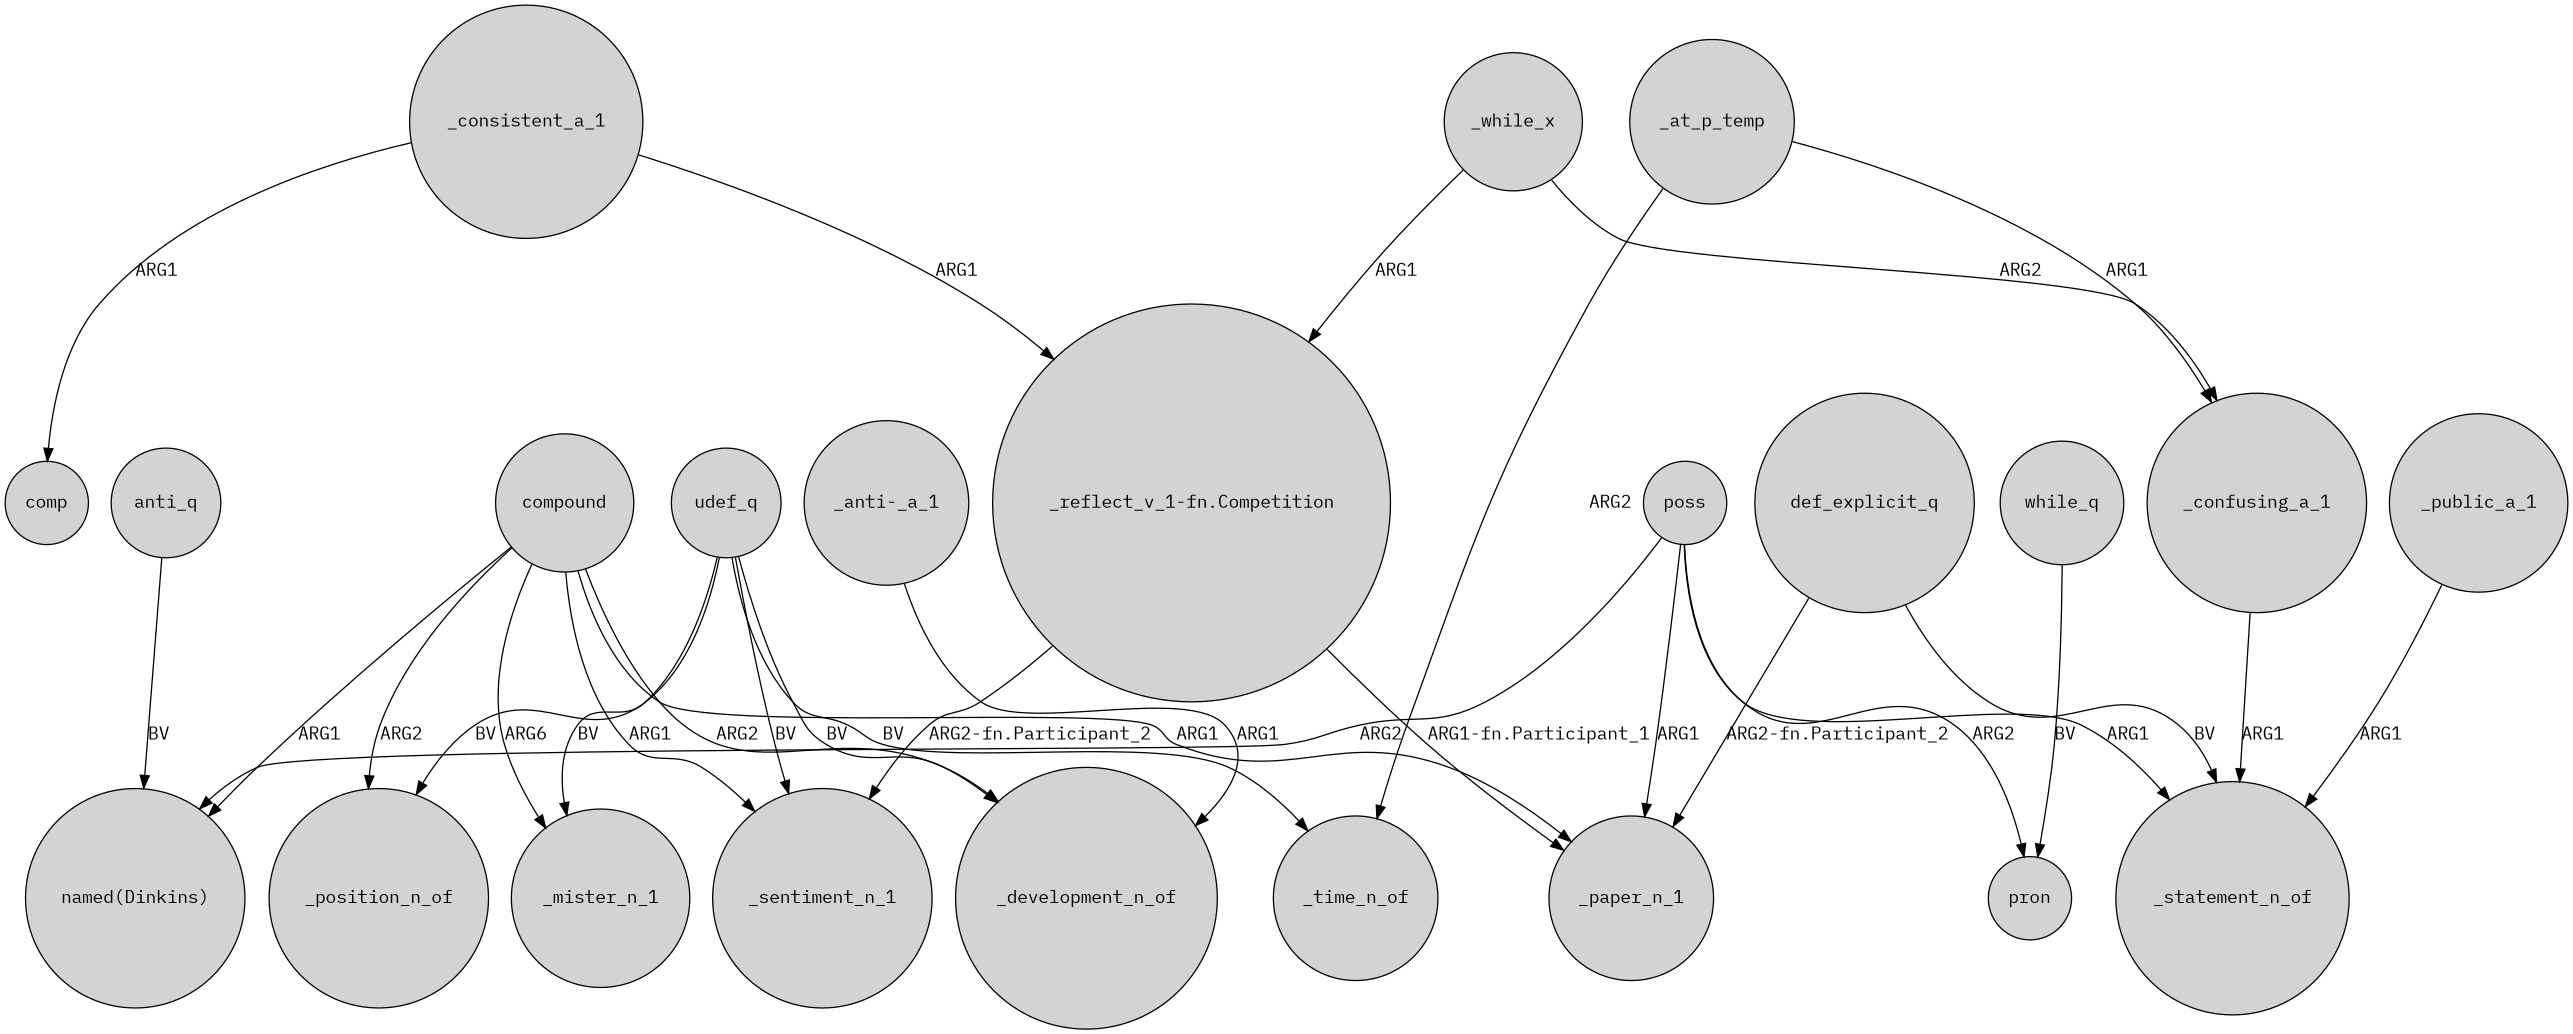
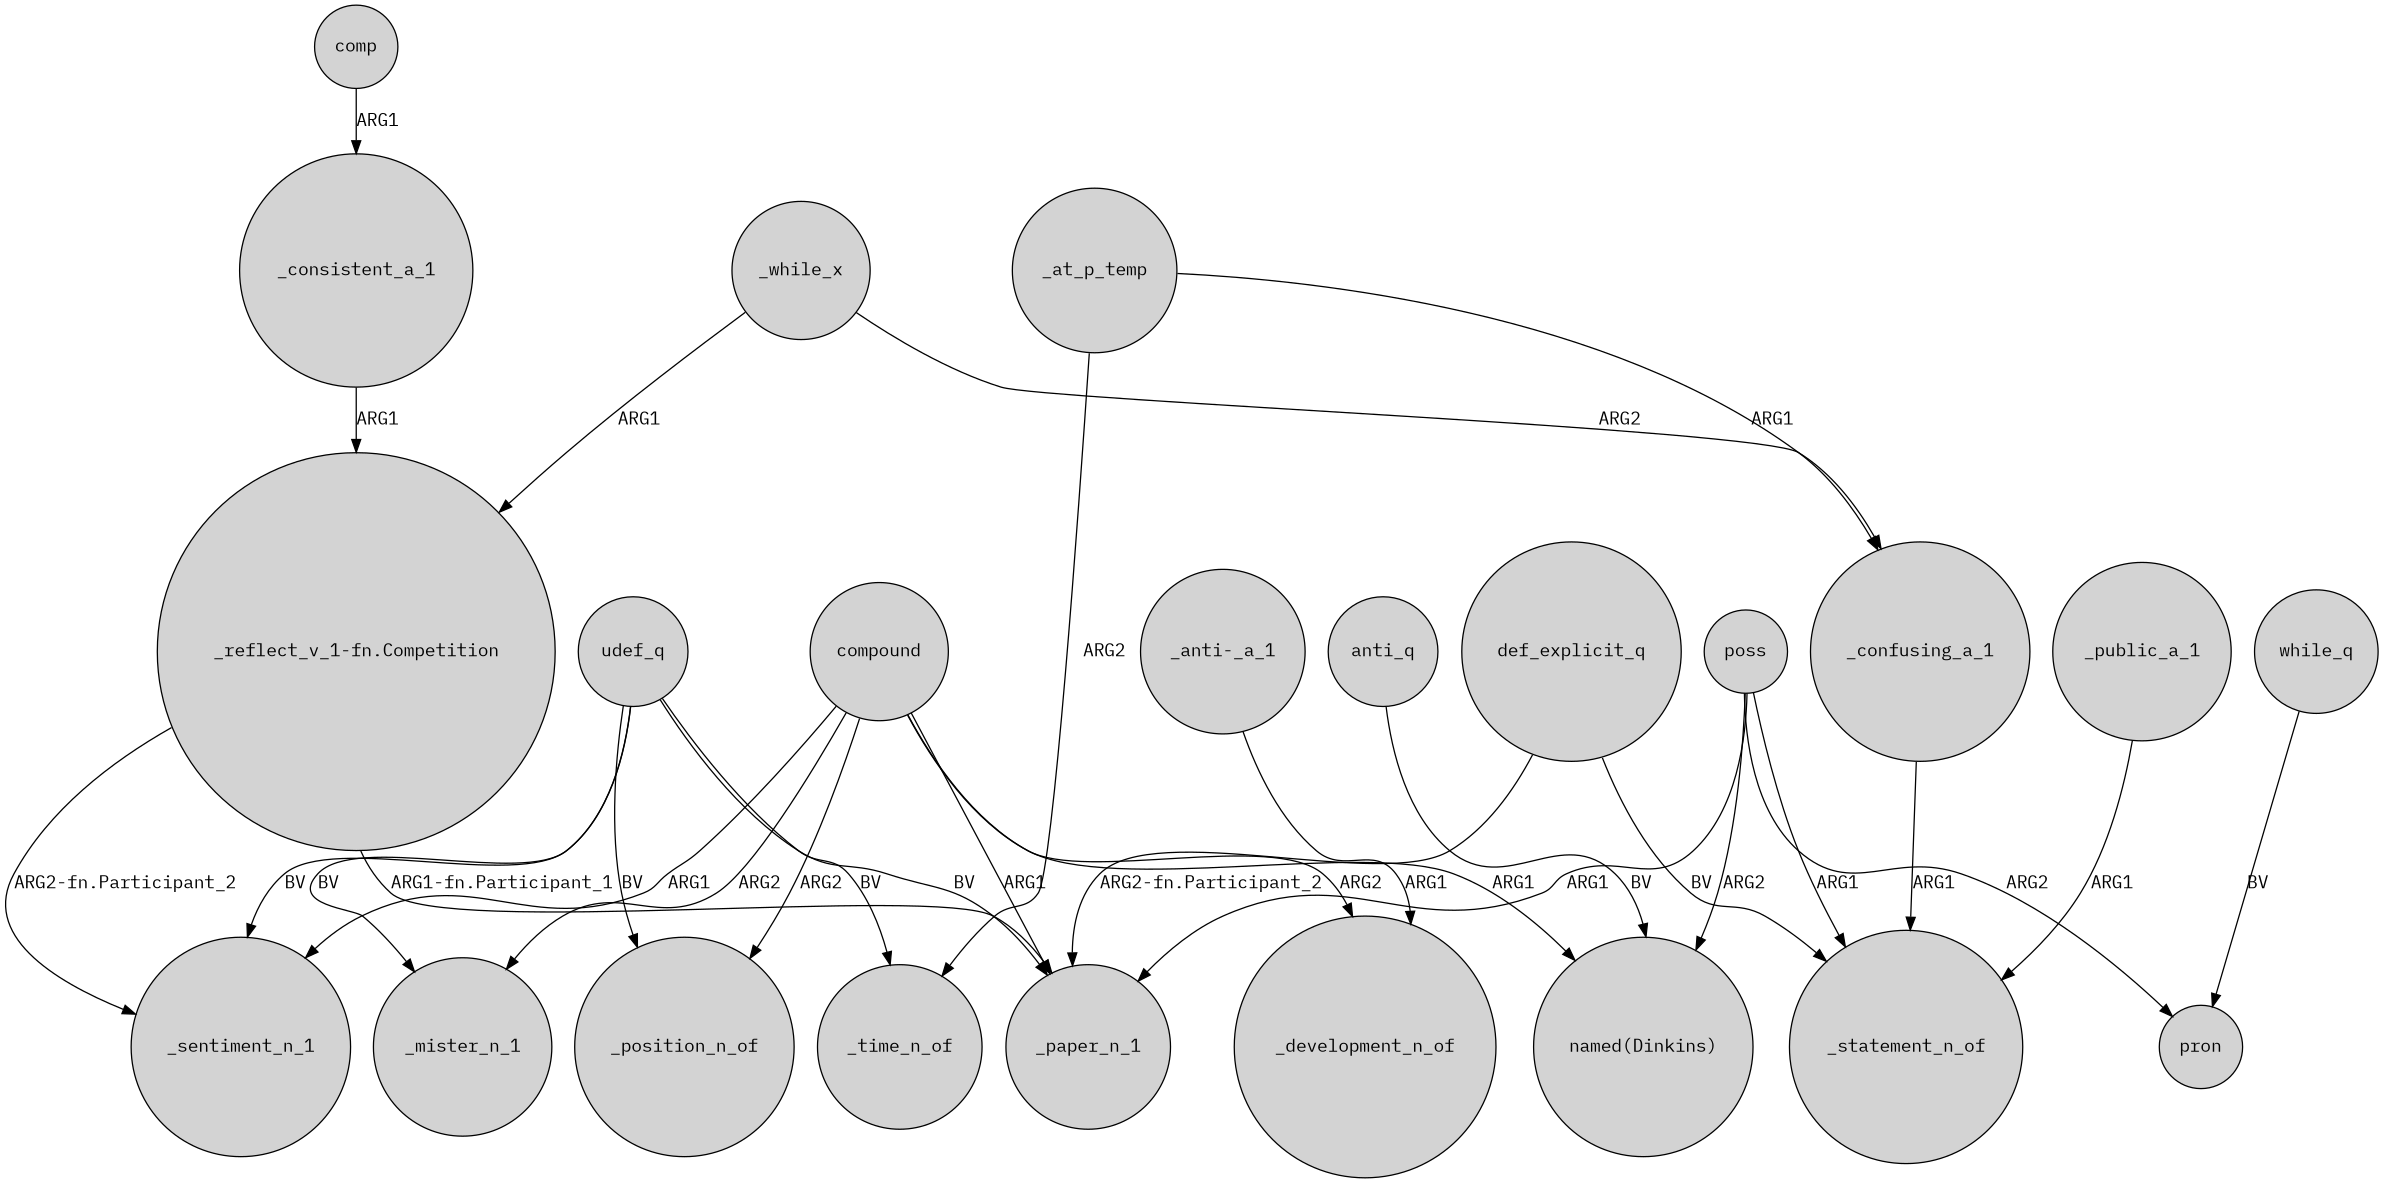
edge "_consistent_a_1" -> "comp": reversed
edge "udef_q" -> "_development_n_of": now "udef_q" -> "_paper_n_1"
edge "compound" -> "_mister_n_1": label "ARG6" -> "ARG2"
